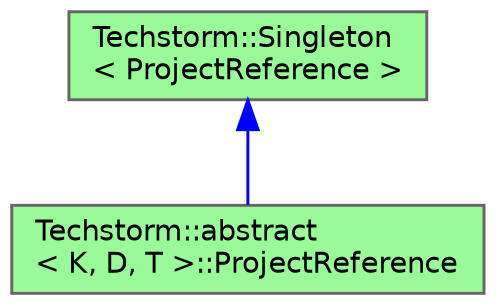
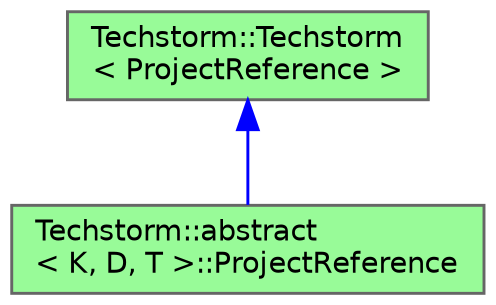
node "Techstorm::Singleton < ProjectReference >": label "Techstorm::Singleton < ProjectReference >" -> "Techstorm::Techstorm < ProjectReference >"
